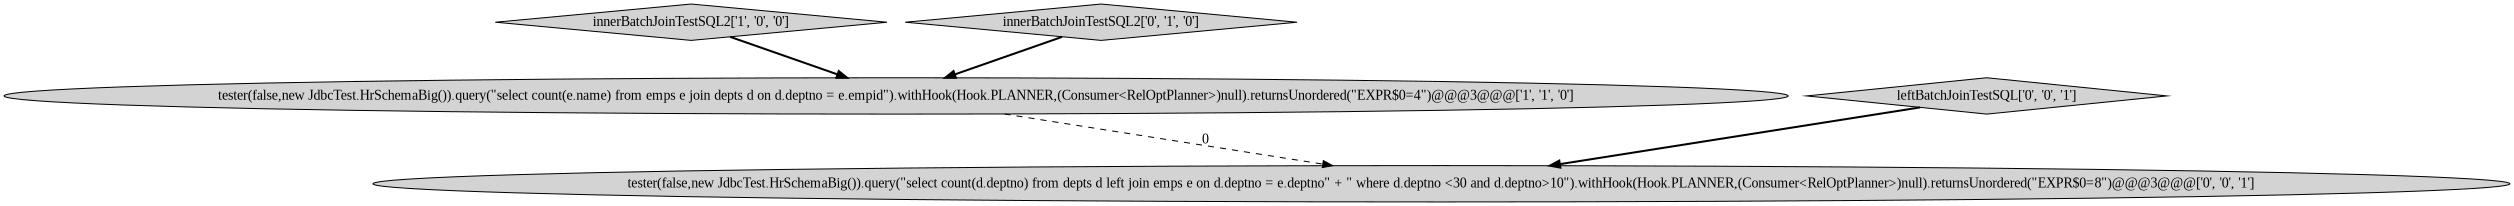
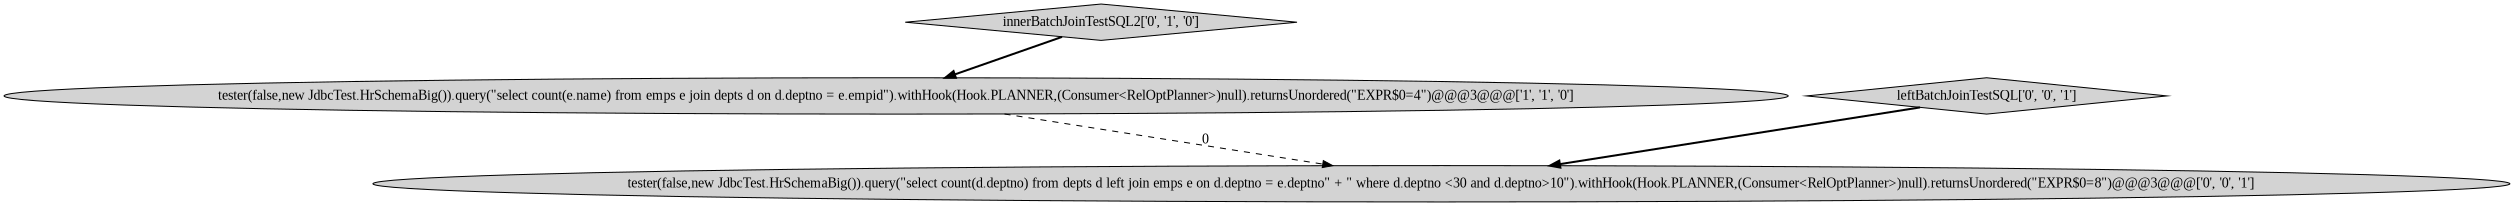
node "innerBatchJoinTestSQL2['1', '0', '0']": removed
